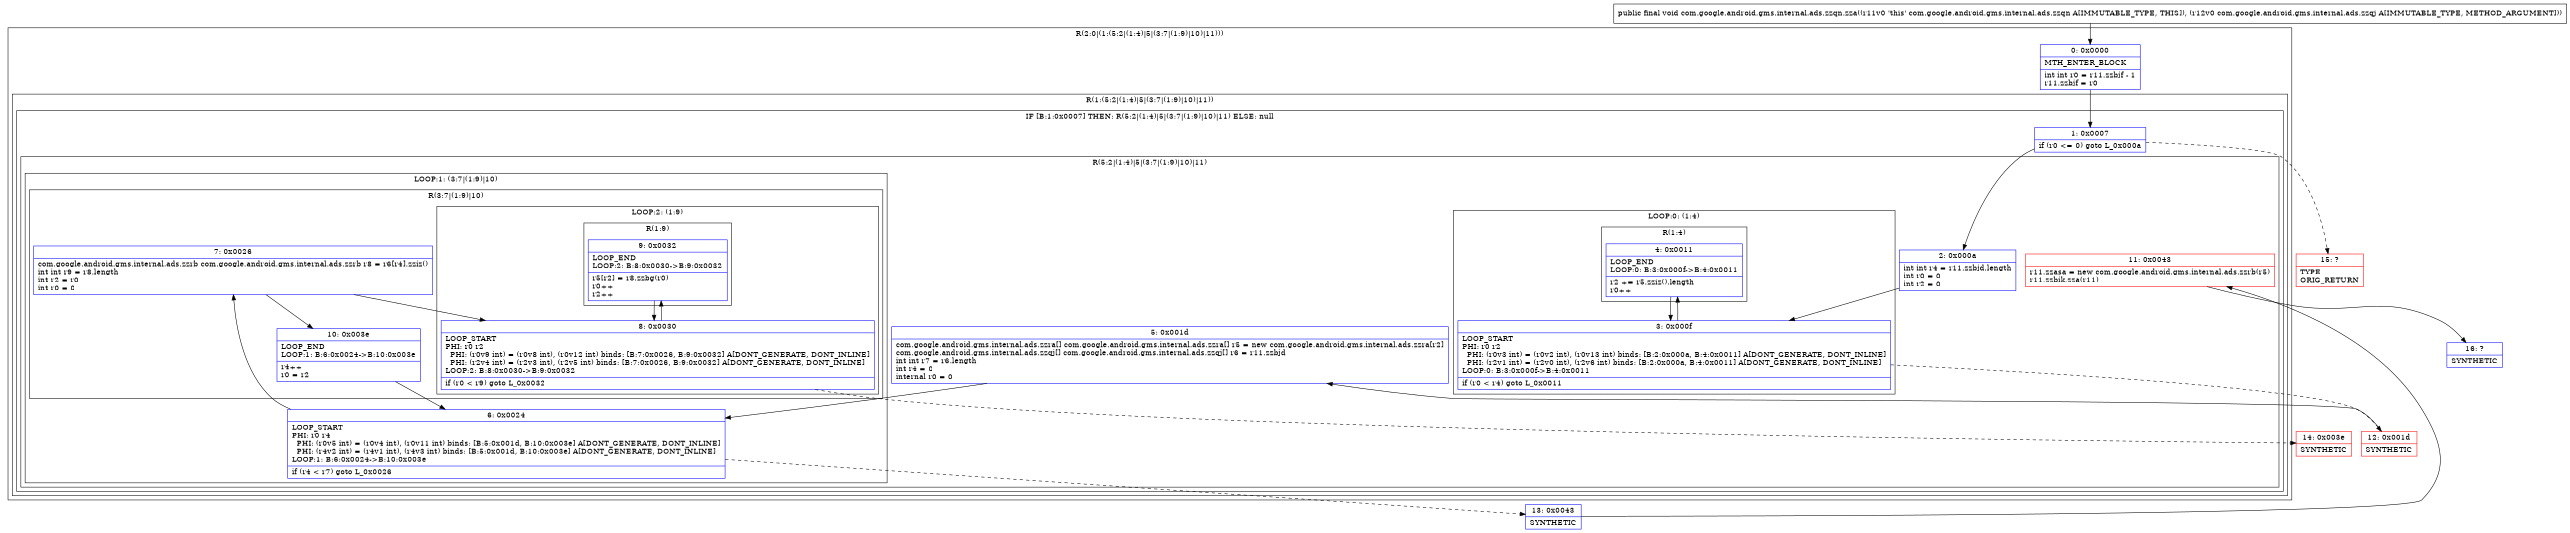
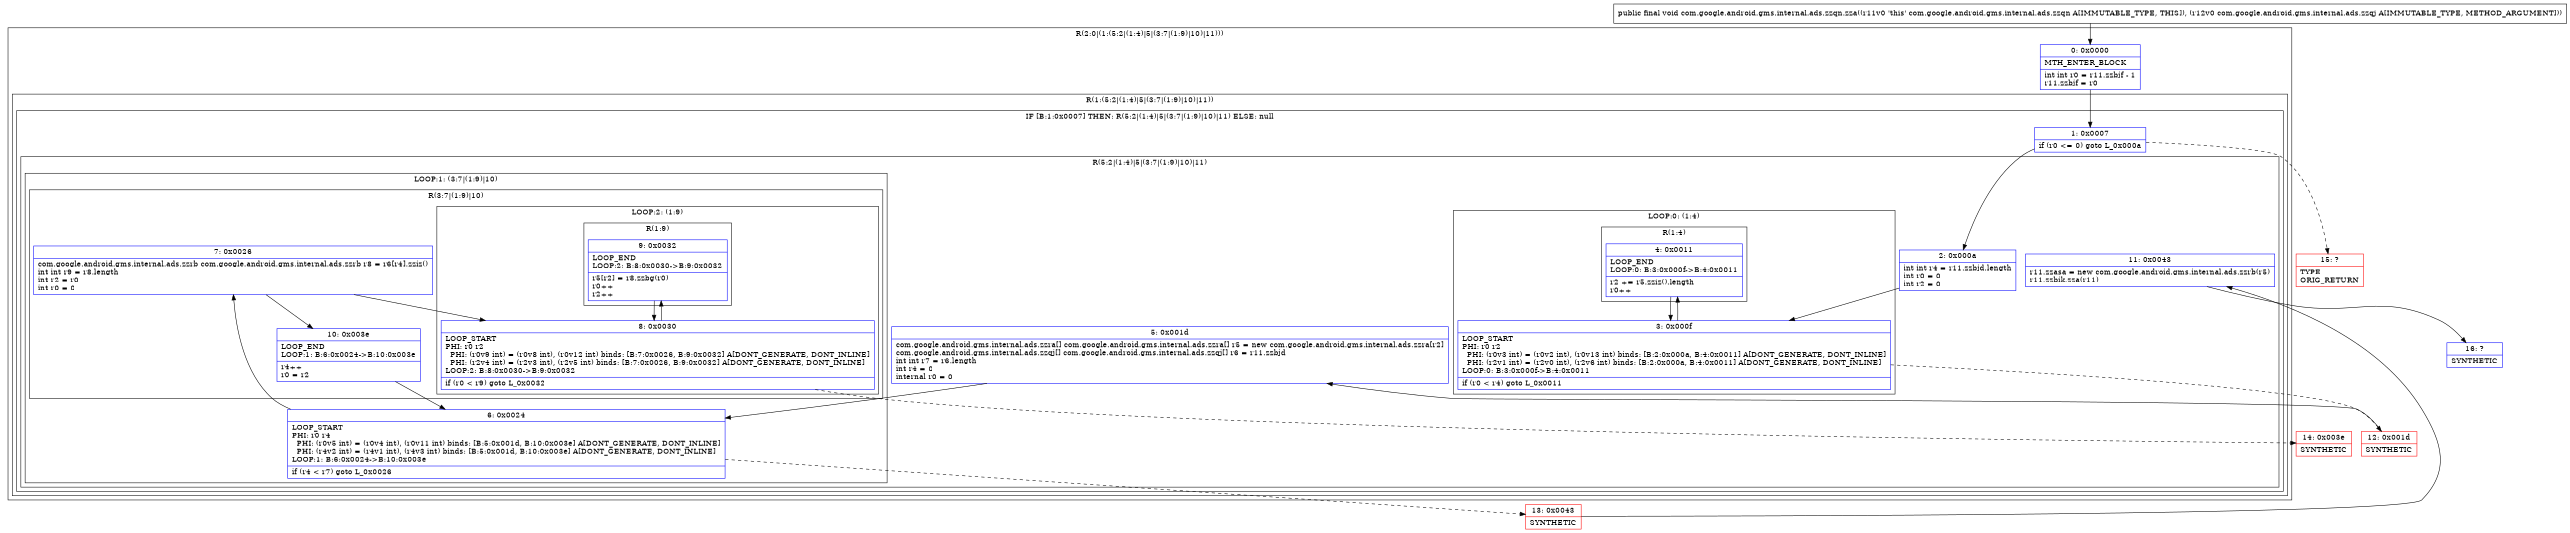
node "11: 0x0043": color red -> blue
node "13: 0x0043": color blue -> red
